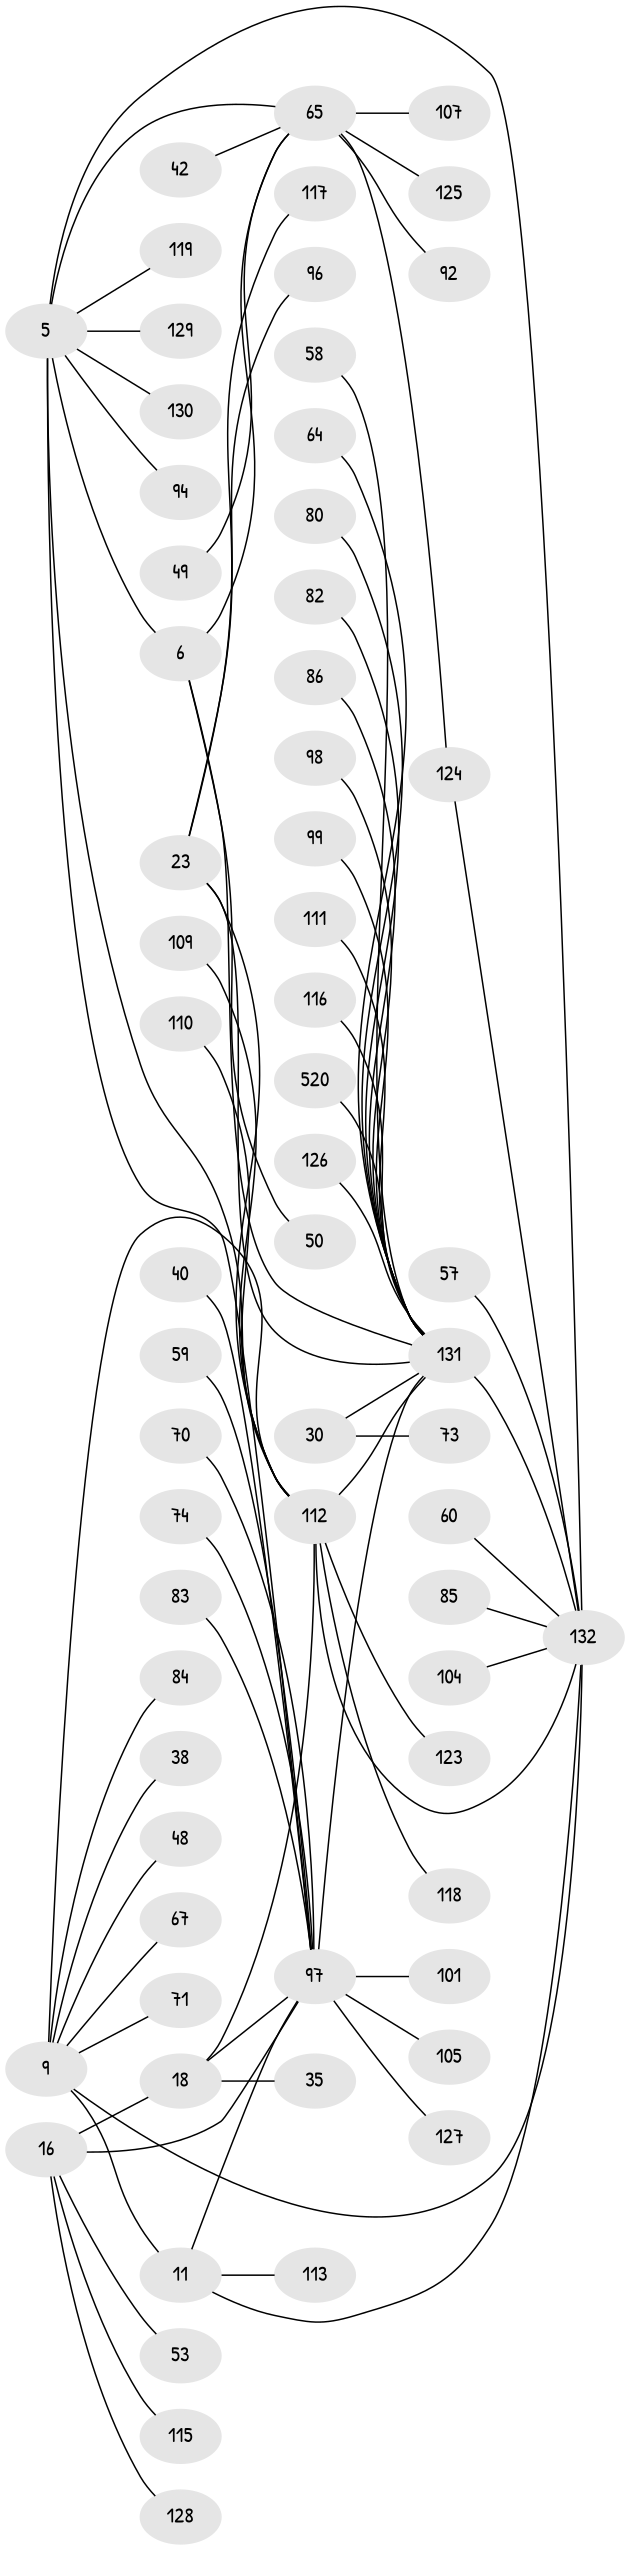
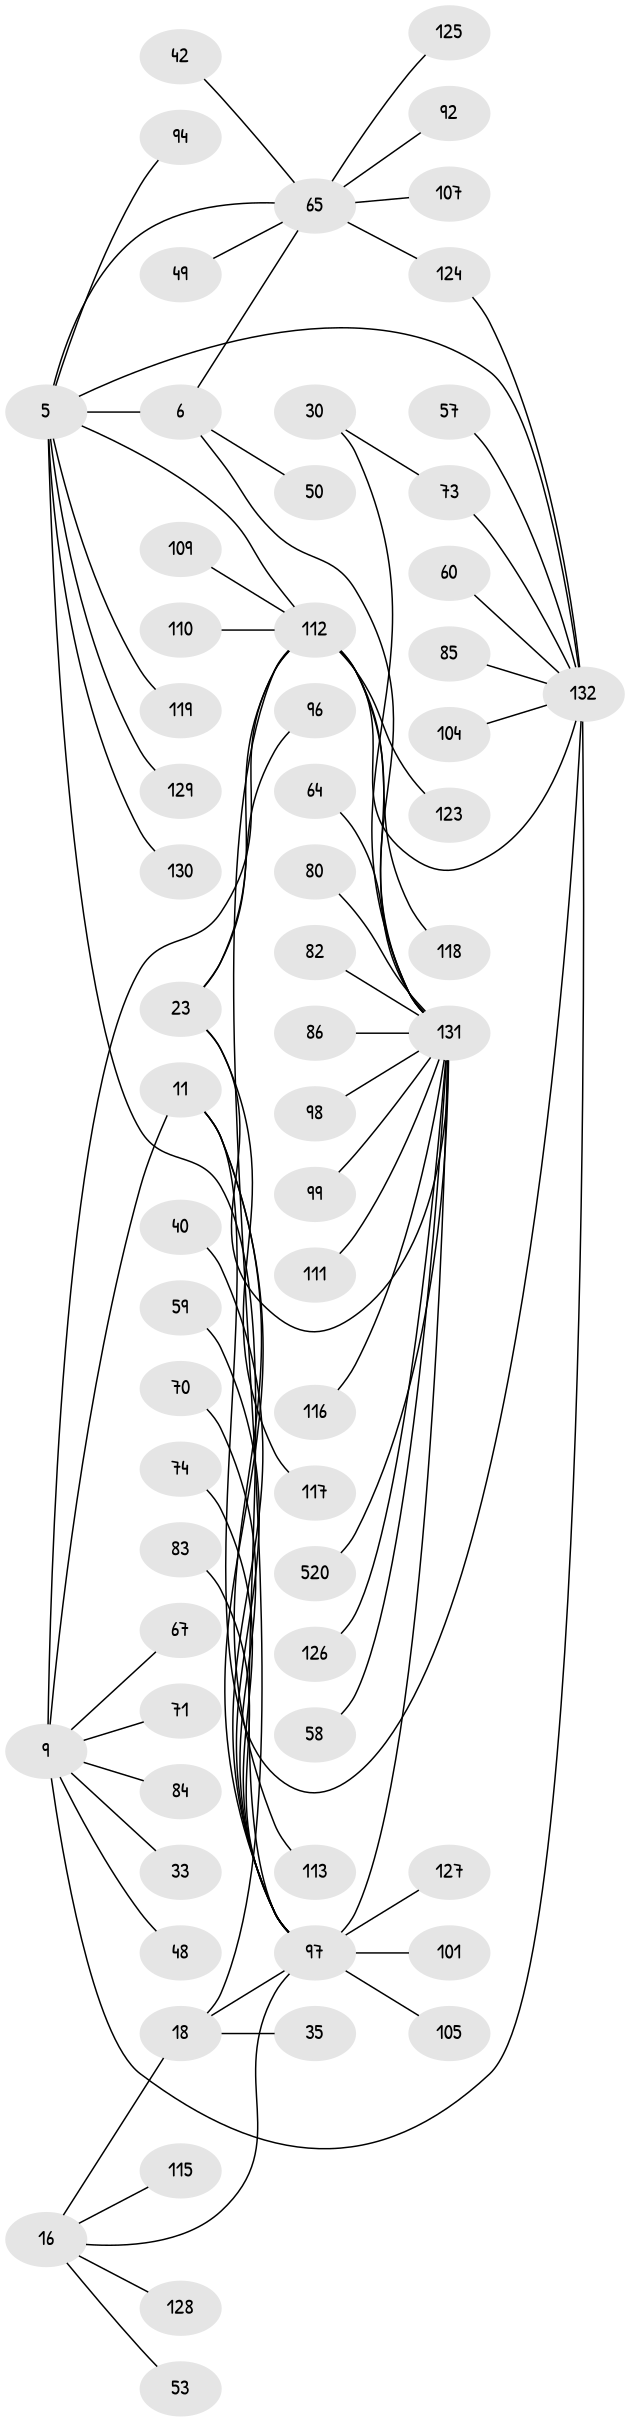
edge "131" -- "132": now "73" -- "132"
node "38": label "38" -> "33"
